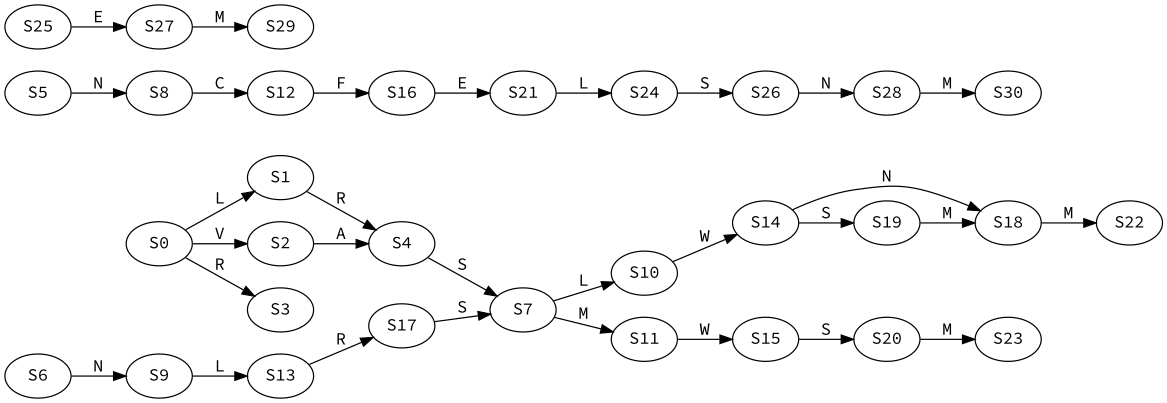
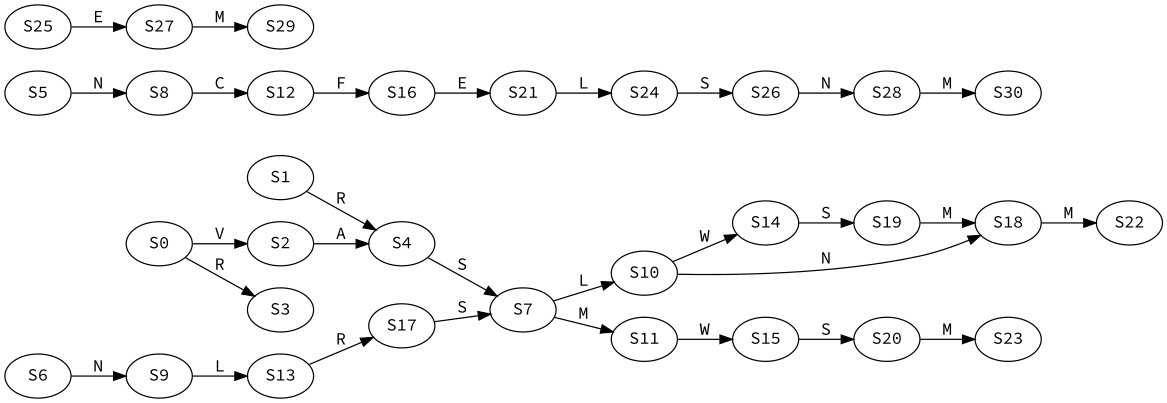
edge "S14" -> "S18": now "S10" -> "S18"
edge "S0" -> "S1": removed, label "L"
